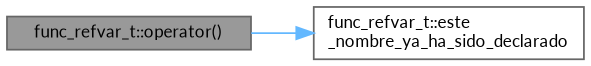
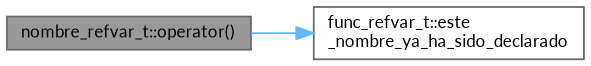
node "func_refvar_t::operator()": label "func_refvar_t::operator()" -> "nombre_refvar_t::operator()"
